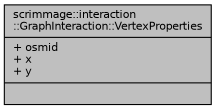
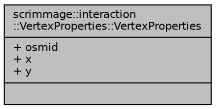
node "scrimmage::interaction": text "::GraphInteraction::VertexProperties" -> "::VertexProperties::VertexProperties"
